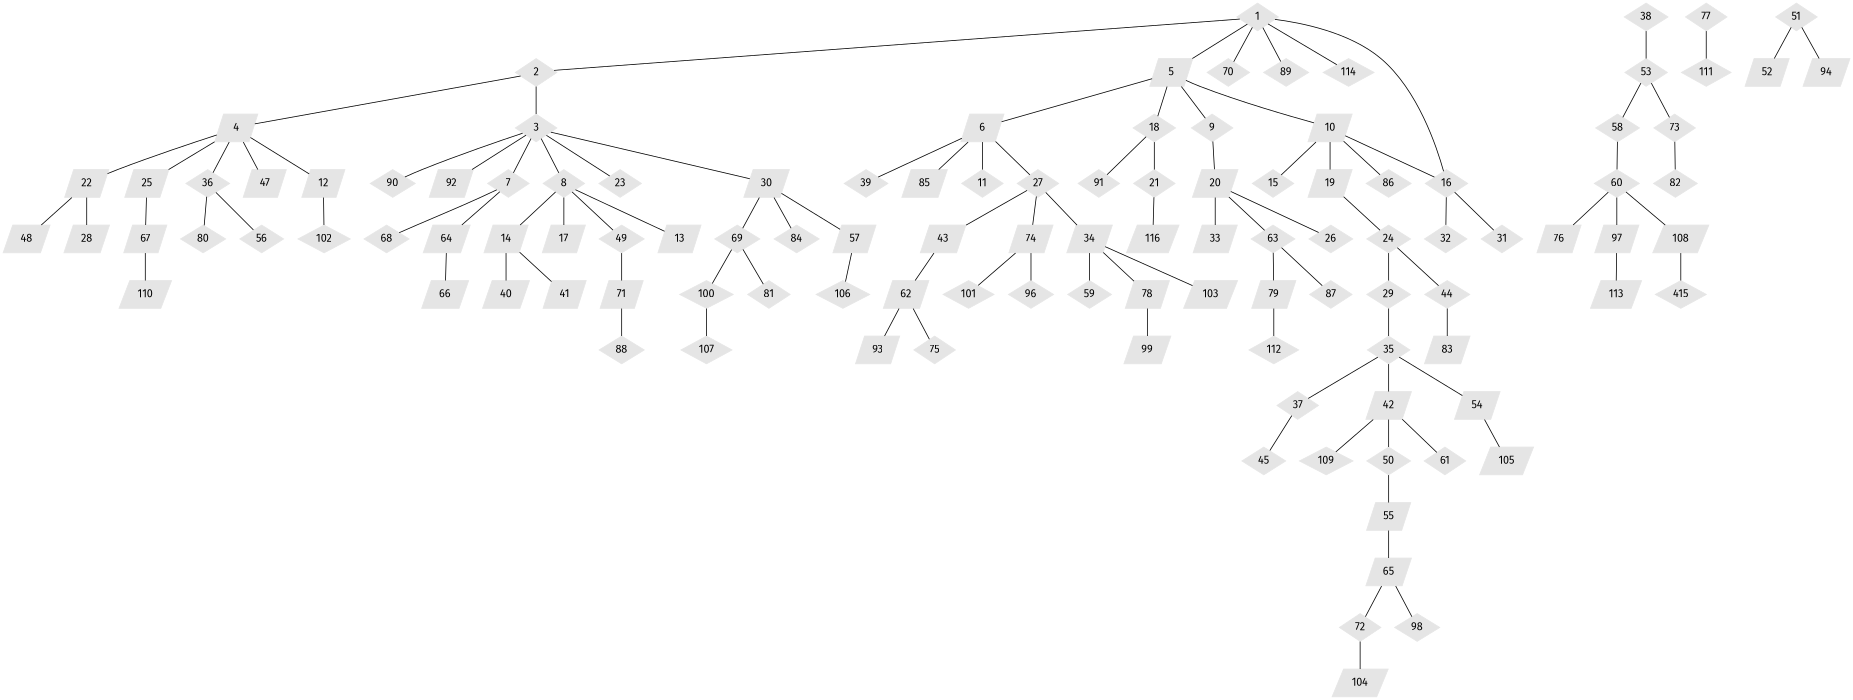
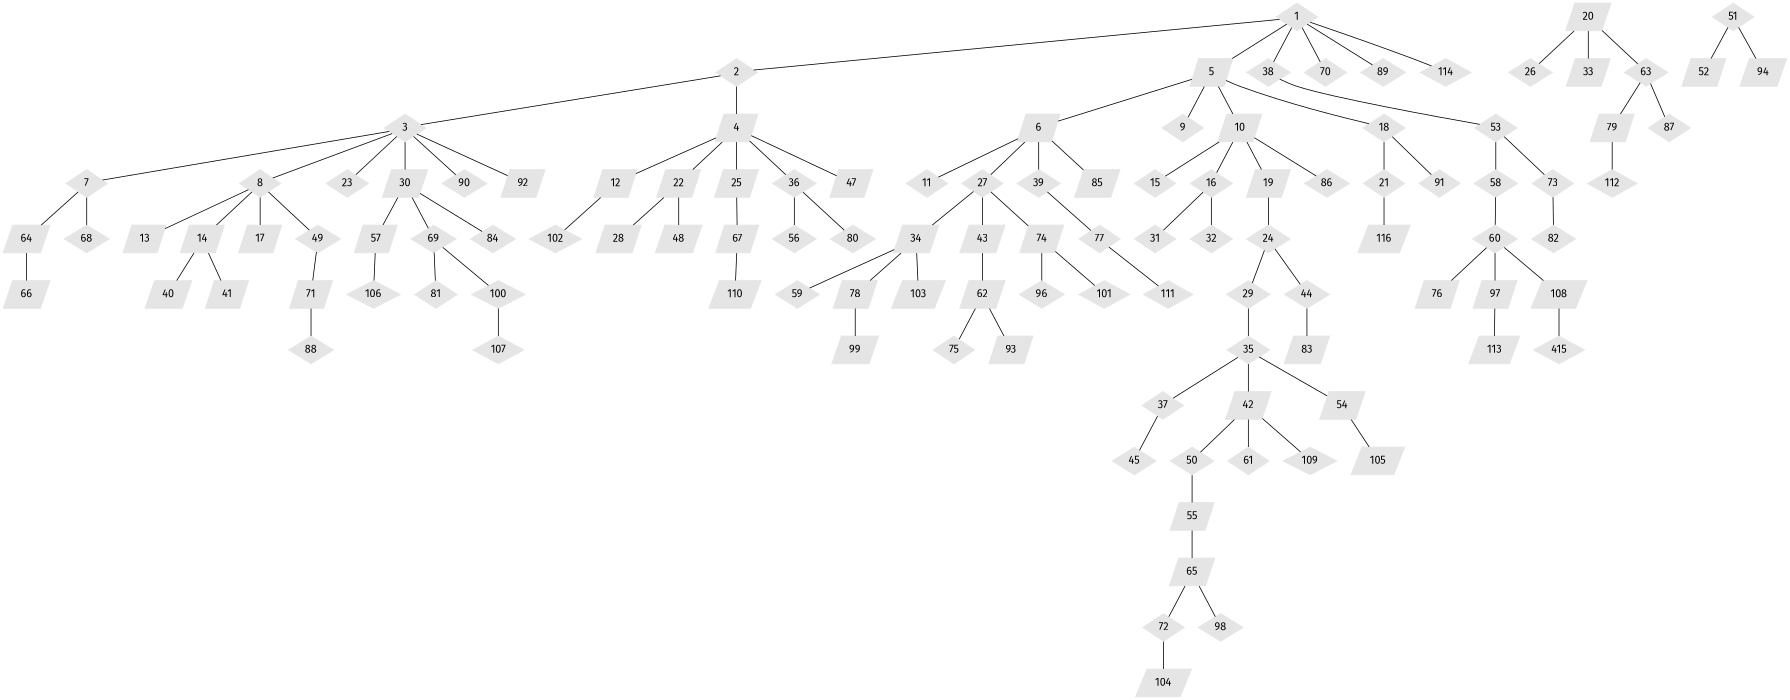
edge "1" -- "16": now "1" -- "38"
edge "9" -- "20": removed
edge "39" -- "77": added
